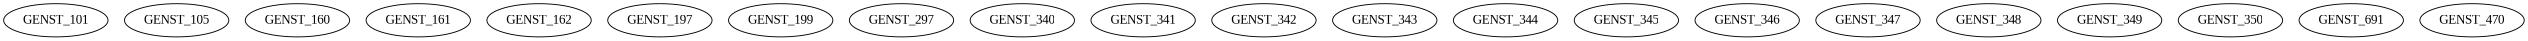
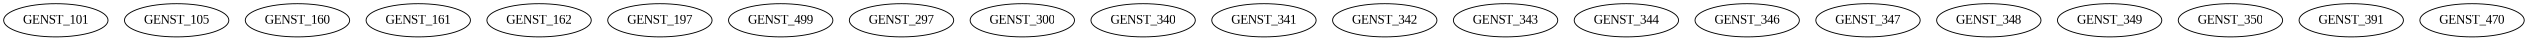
node "GENST_199": label "GENST_199" -> "GENST_499"
node "GENST_300": added
node "GENST_345": removed
node "GENST_691": label "GENST_691" -> "GENST_391"
